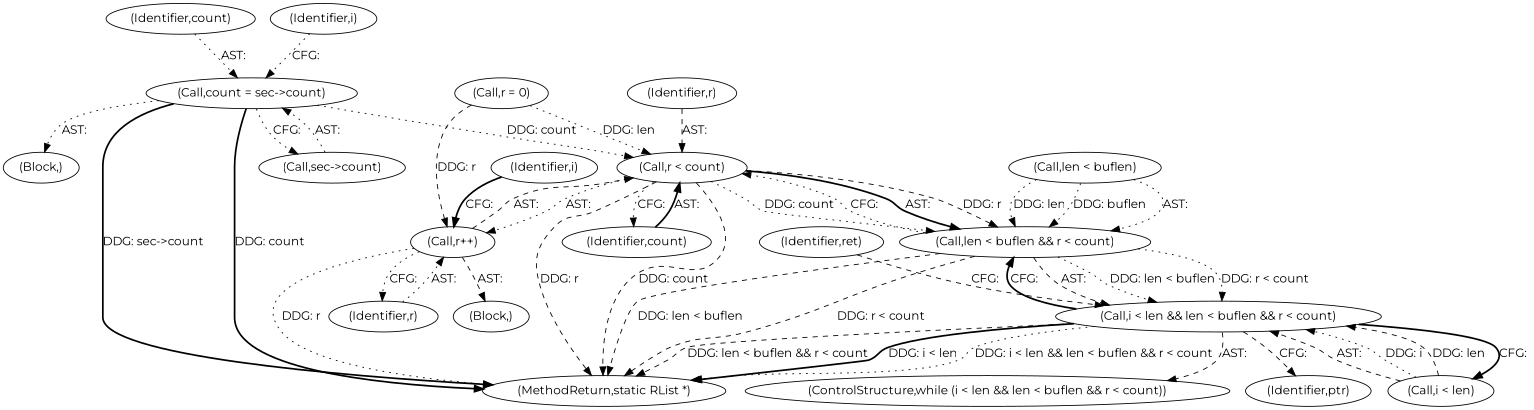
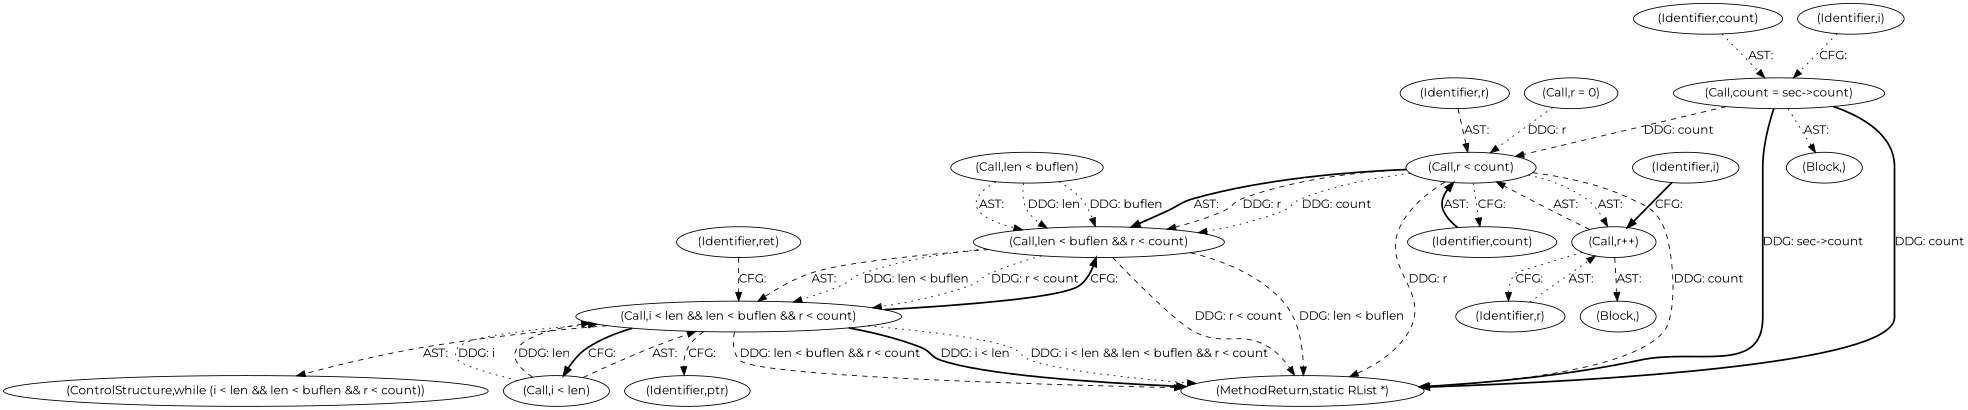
edge "(Call,r = 0)" -> "(Call,r < count)": label "DDG: len" -> "DDG: r"
edge "(Call,count = sec->count)" -> "(Call,r < count)": style dotted -> dashed
edge "(Call,r = 0)" -> "(Call,r++)": removed, label "DDG: r"
node "(Call,sec->count)": removed
edge "(Call,len < buflen && r < count)" -> "(Call,r < count)": removed, label "CFG:"
edge "(Call,r++)" -> "(MethodReturn,static RList *)": removed, label "DDG: r"
